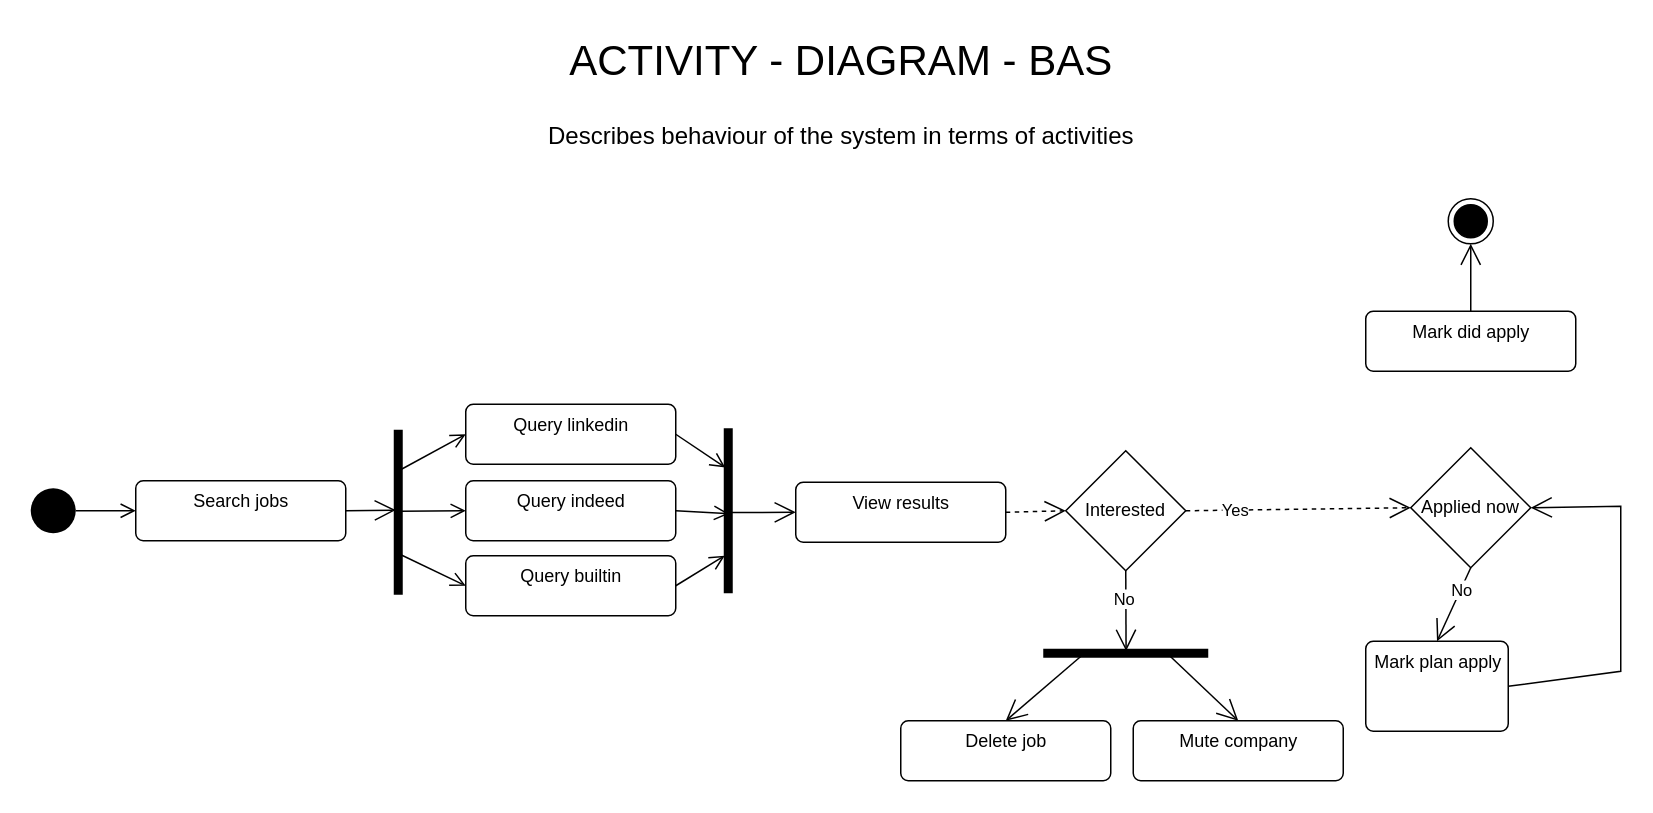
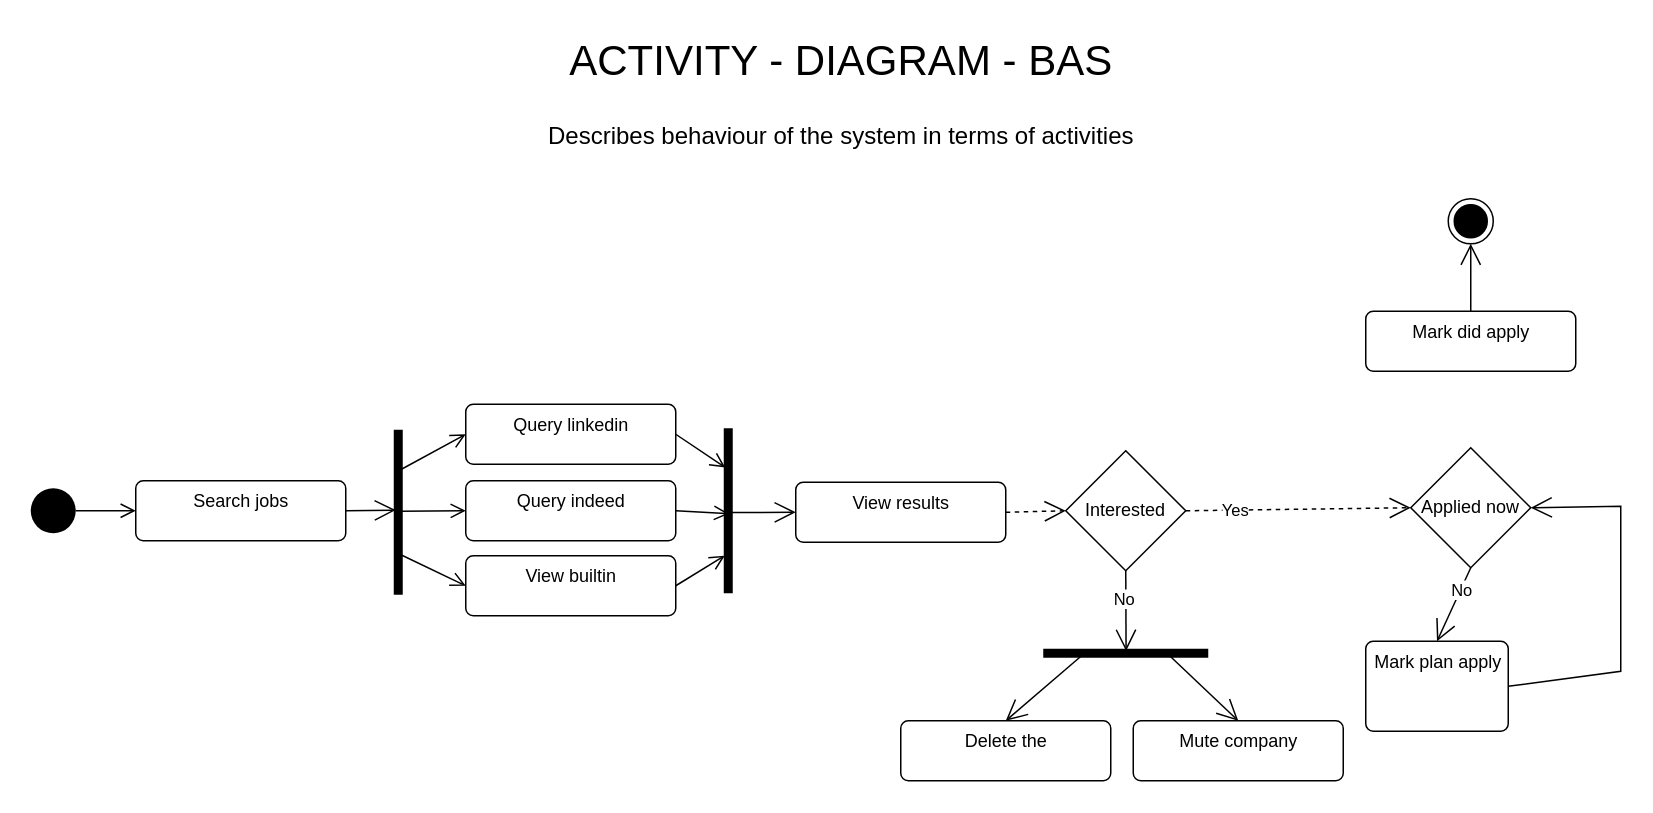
node "Query builtin": label "Query builtin" -> "View builtin"
node "Delete job": label "Delete job" -> "Delete the"
